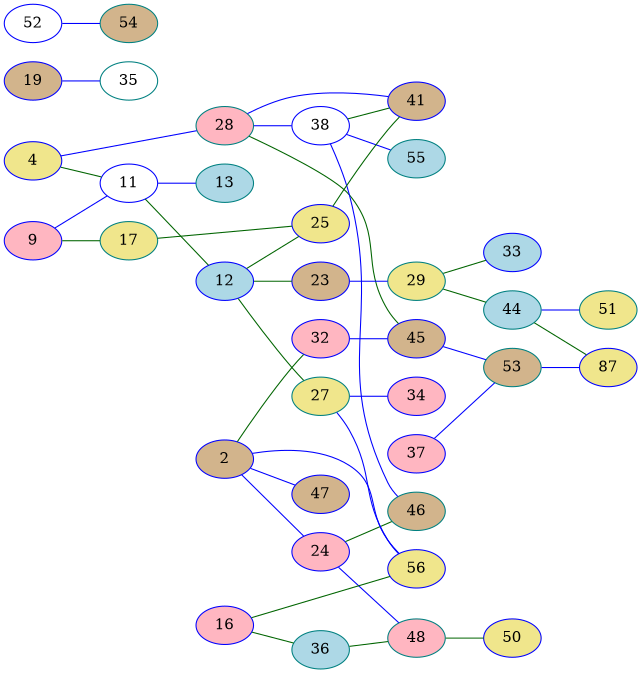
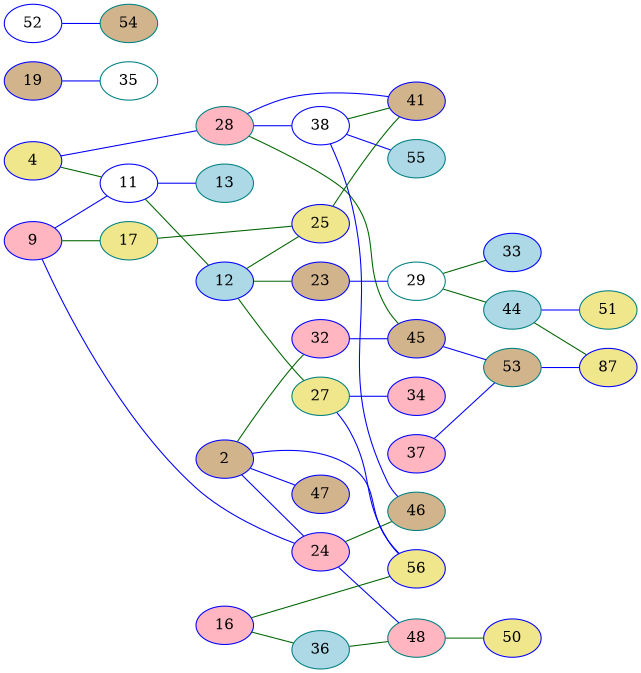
node "29": fillcolor khaki -> white
edge "9" -- "24": added
